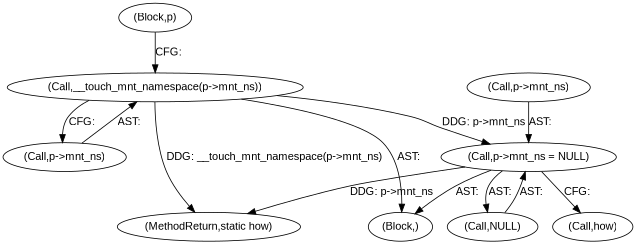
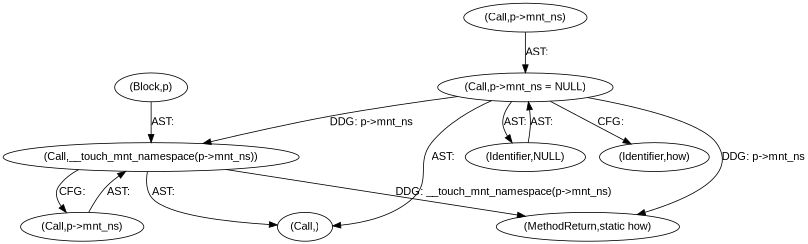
edge "(Block,p)" -> "(Call,__touch_mnt_namespace(p->mnt_ns))": label "CFG: " -> "AST: "
edge "(Call,__touch_mnt_namespace(p->mnt_ns))" -> "(Call,p->mnt_ns = NULL)": reversed
node "(Block,)": label "(Block,)" -> "(Call,)"
node "(Call,NULL)": label "(Call,NULL)" -> "(Identifier,NULL)"
node "(Call,how)": label "(Call,how)" -> "(Identifier,how)"
